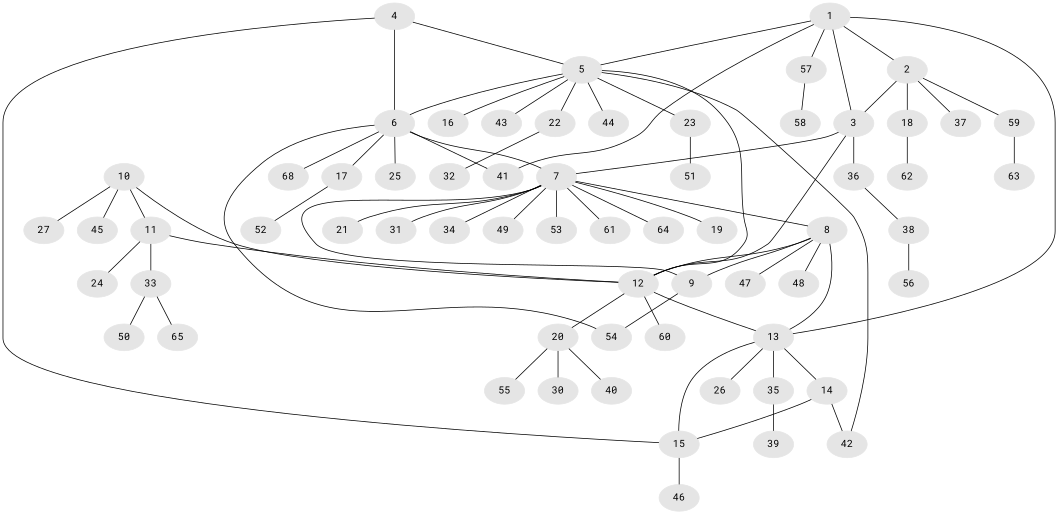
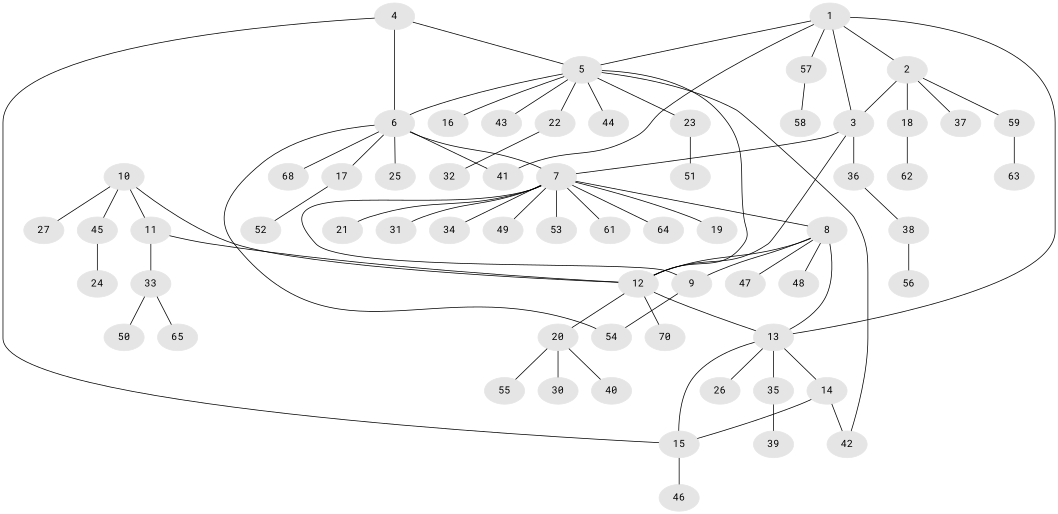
edge "11" -- "24": now "45" -- "24"
node "60": label "60" -> "70"
